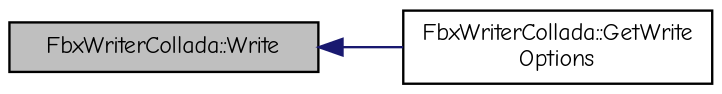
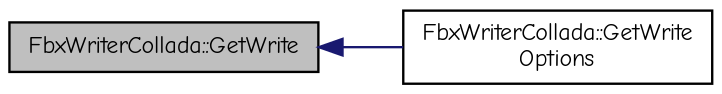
node "FbxWriterCollada::Write": label "FbxWriterCollada::Write" -> "FbxWriterCollada::GetWrite"
